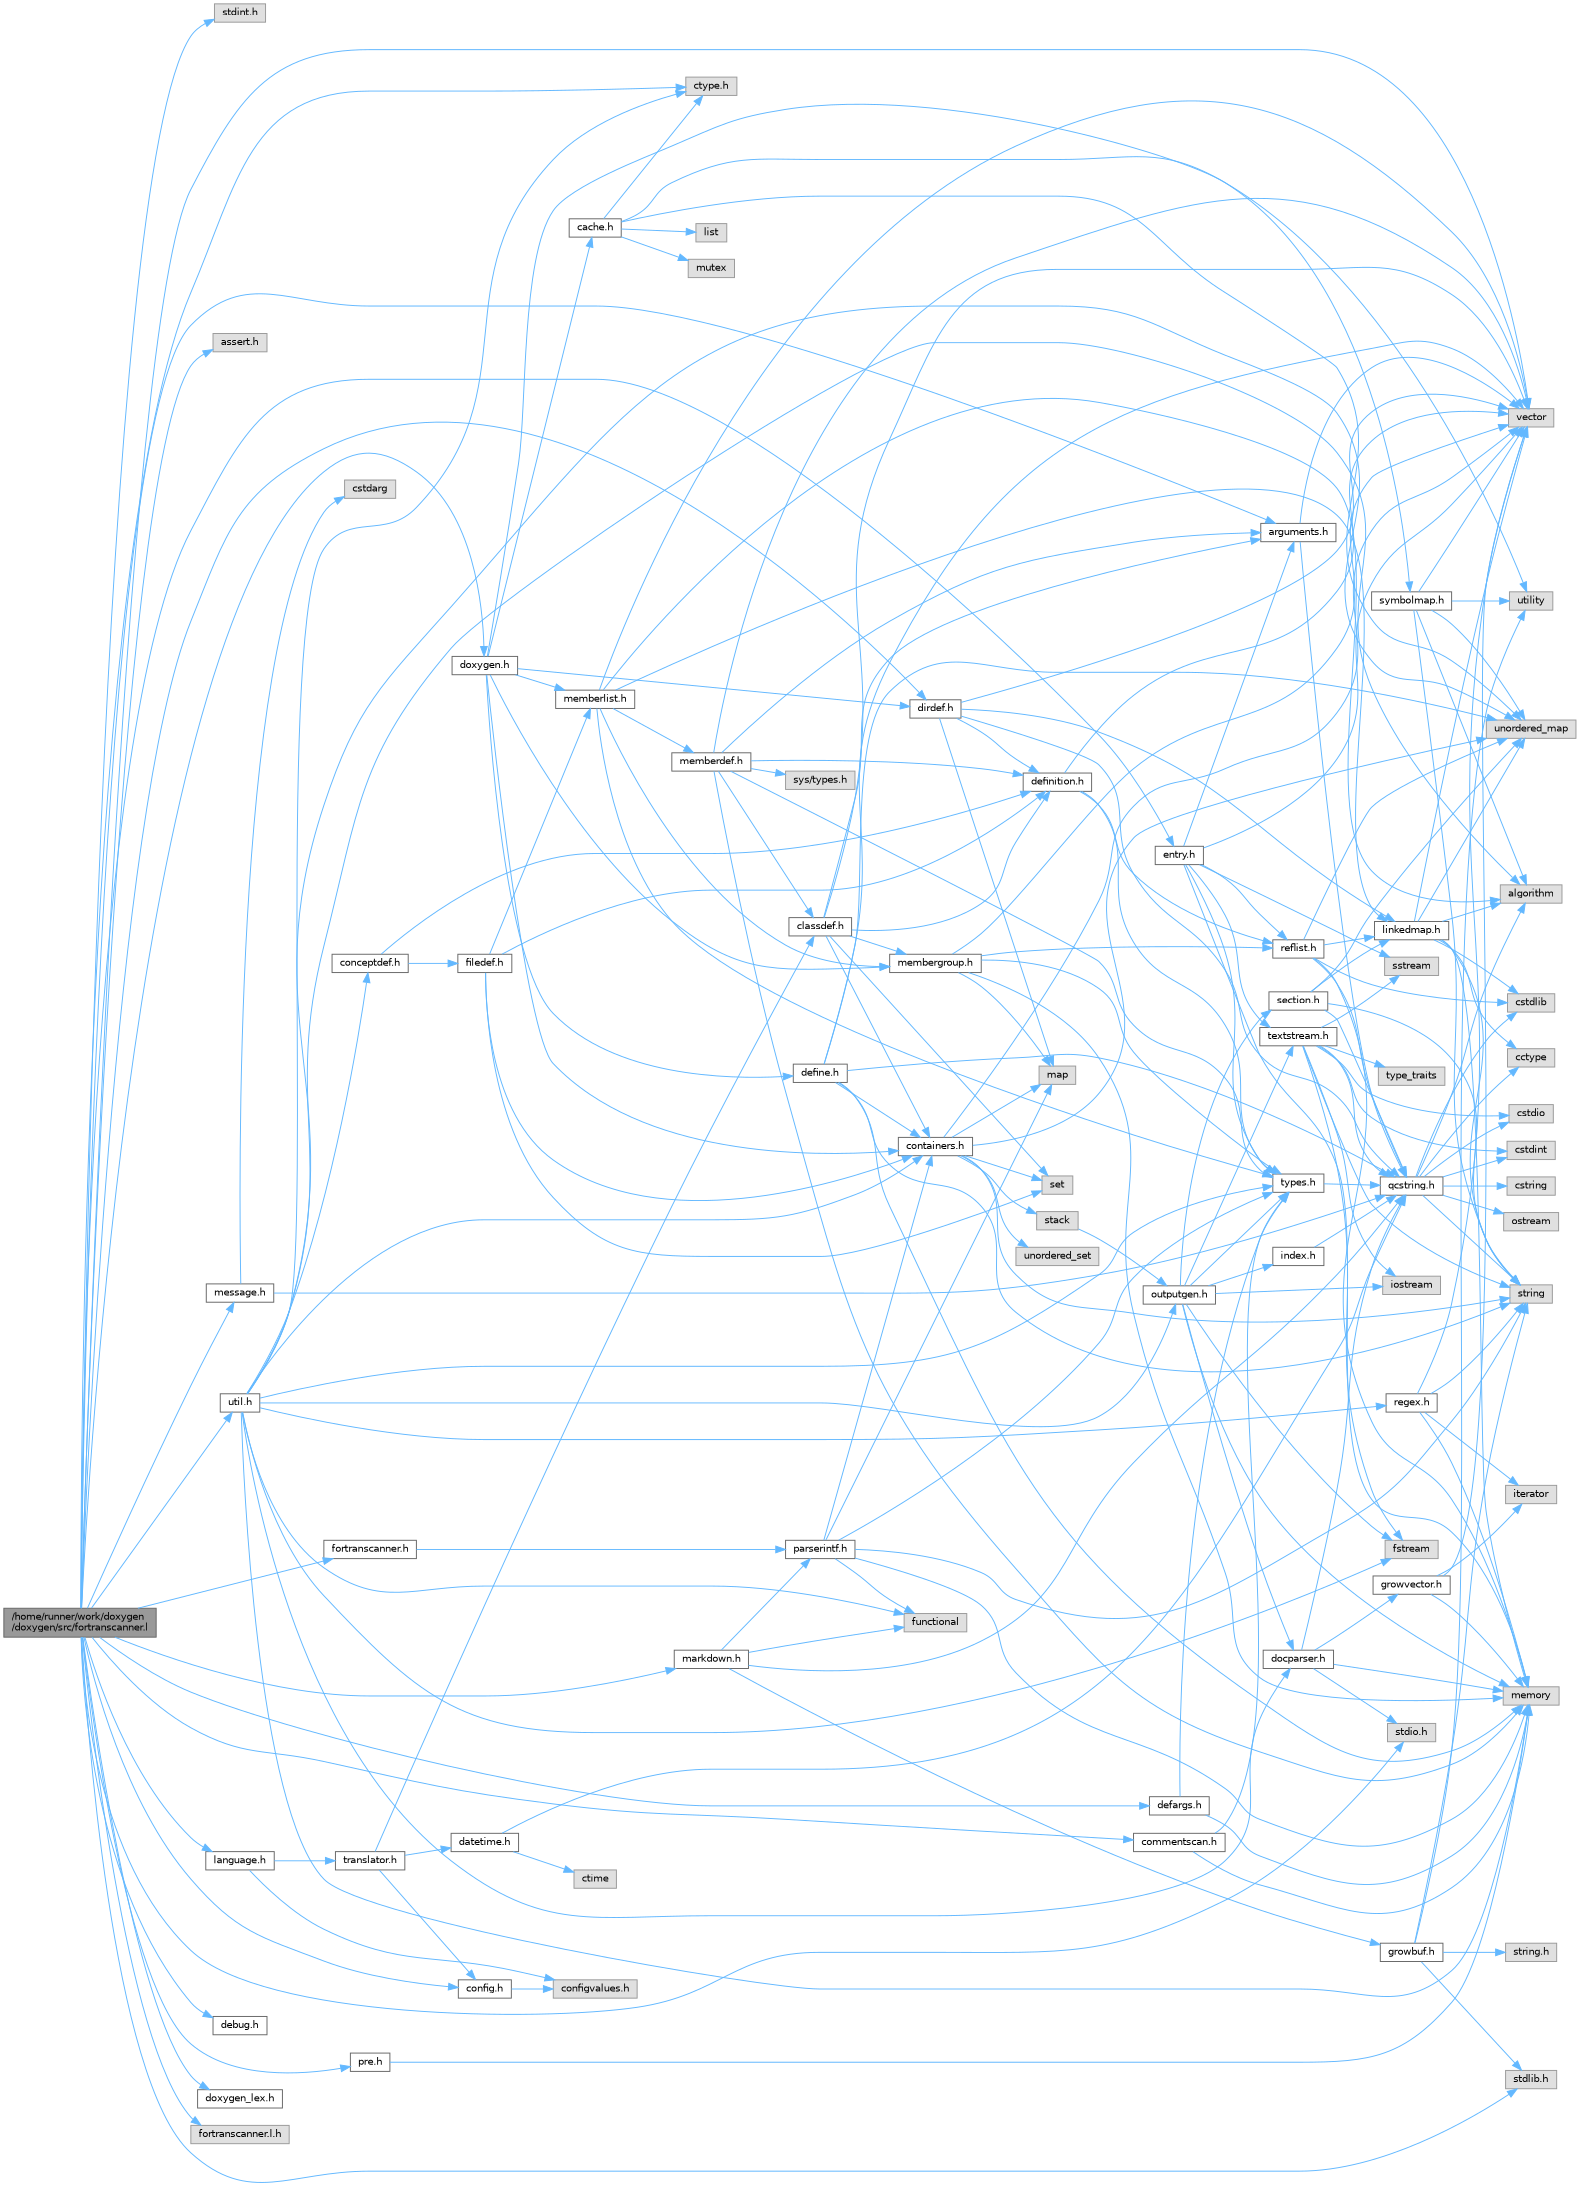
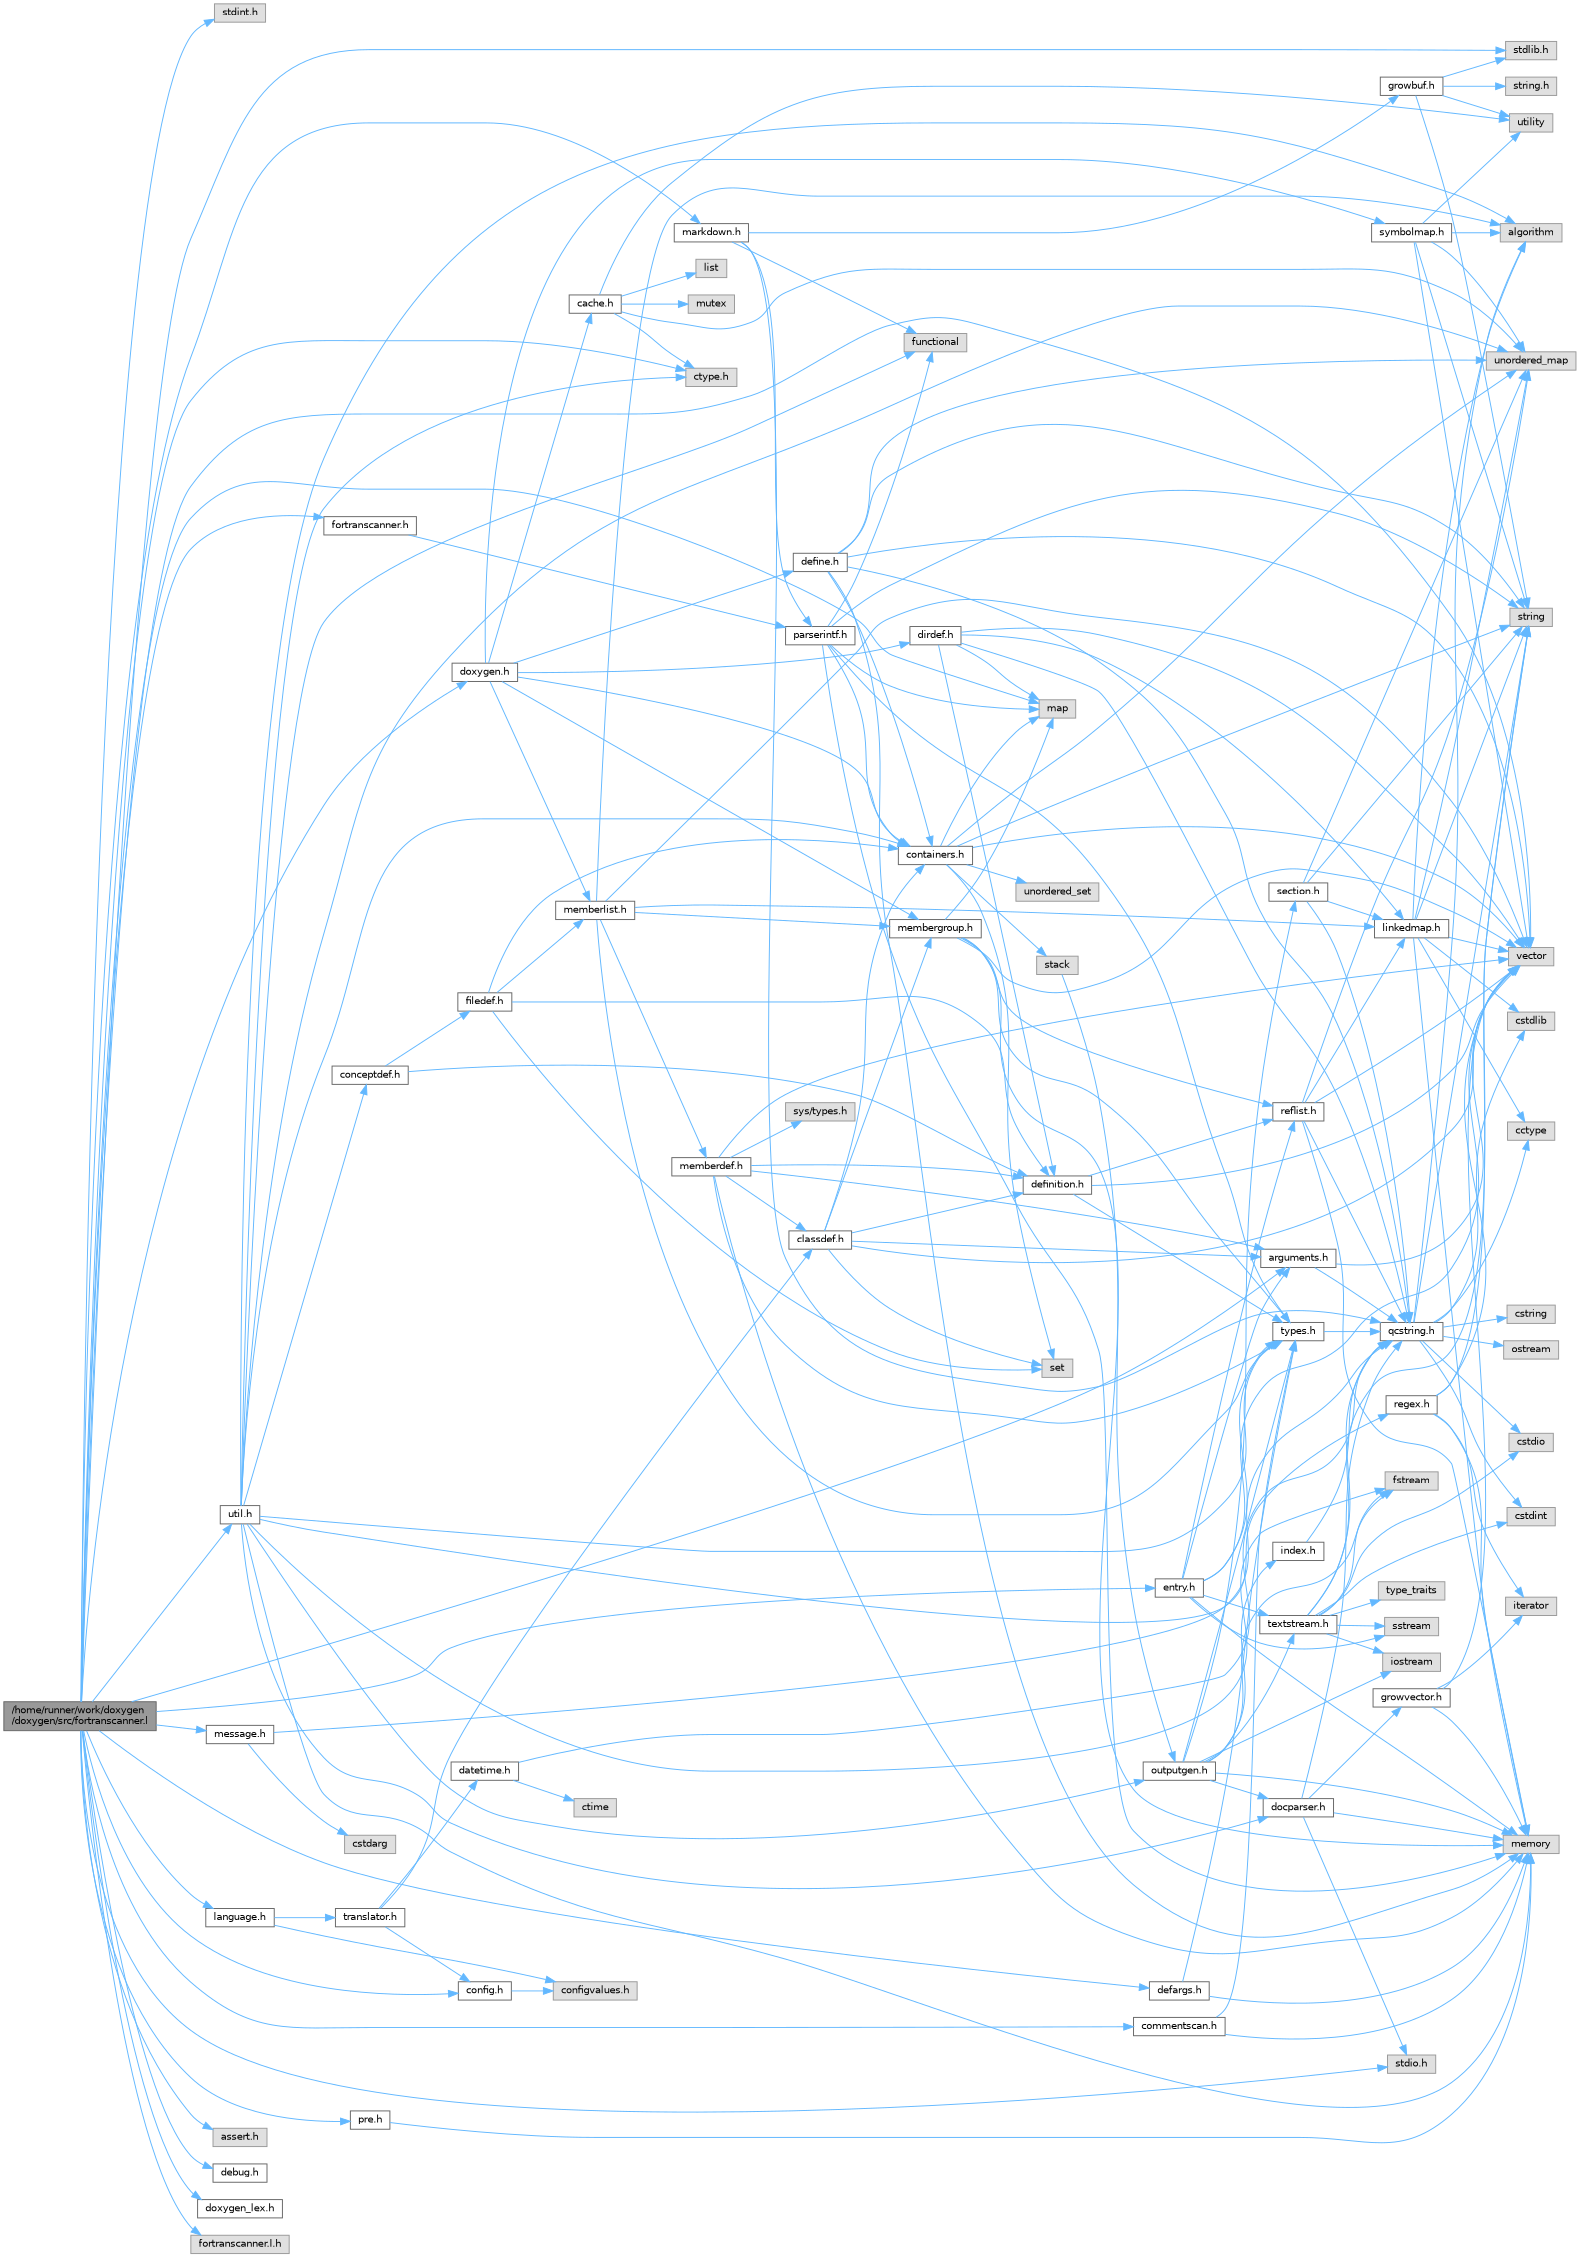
edge "/home/runner/work/doxygen /doxygen/src/fortranscanner.l" -> "dirdef.h": now "/home/runner/work/doxygen /doxygen/src/fortranscanner.l" -> "map"
edge "reflist.h" -> "cstdlib": now "reflist.h" -> "vector"
